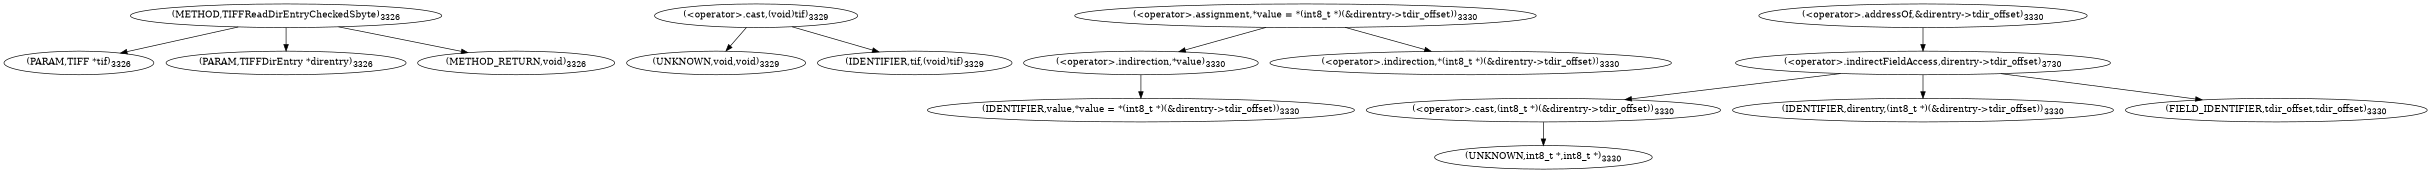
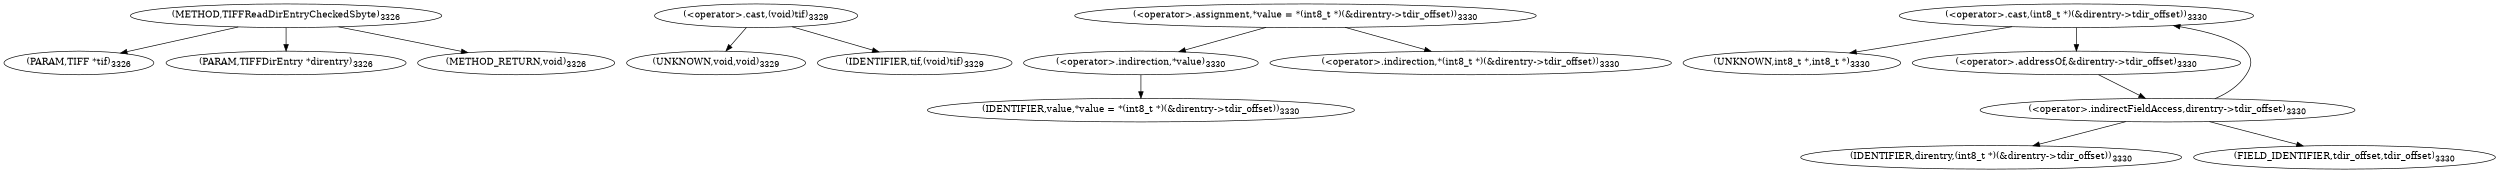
edge "(<operator>.cast,(int8_t *)(&direntry->tdir_offset))" -> "(<operator>.addressOf,&direntry->tdir_offset)": added
node "(<operator>.indirectFieldAccess,direntry->tdir_offset)": text "3730" -> "3330"
